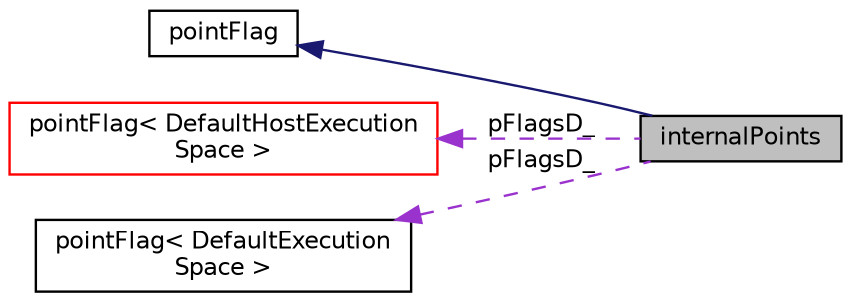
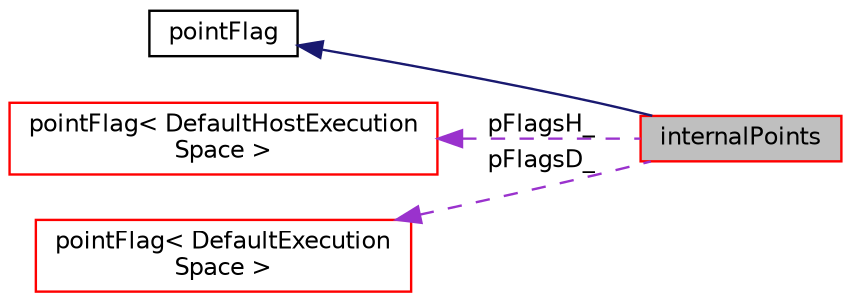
edge "internalPoints" -> "pointFlag< DefaultHostExecution Space >": label " pFlagsD_" -> " pFlagsH_"
node "internalPoints": color black -> red
node "pointFlag< DefaultExecution Space >": color black -> red
